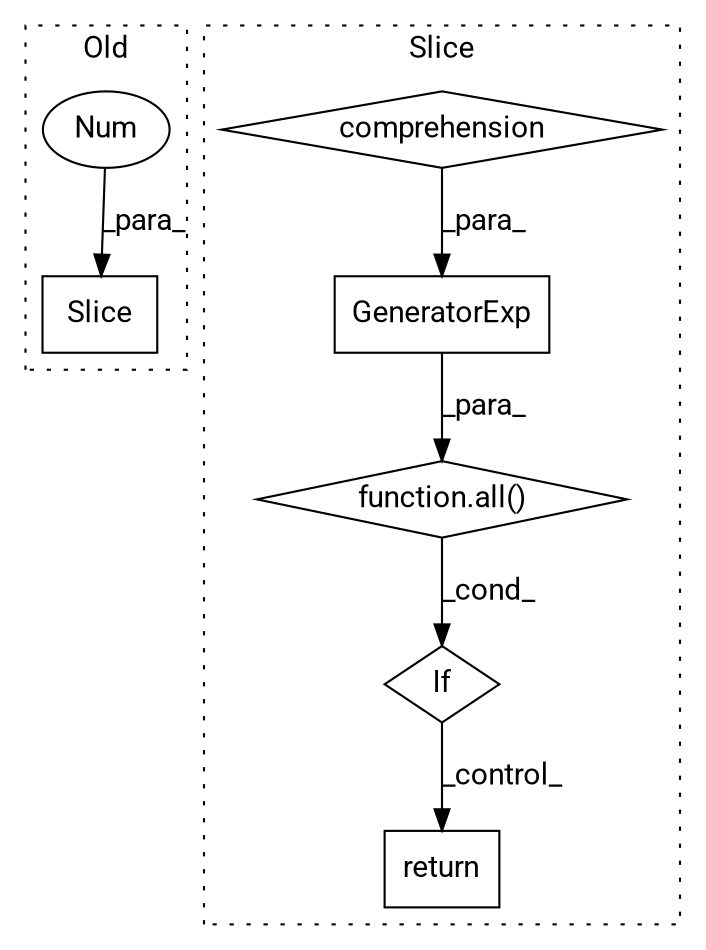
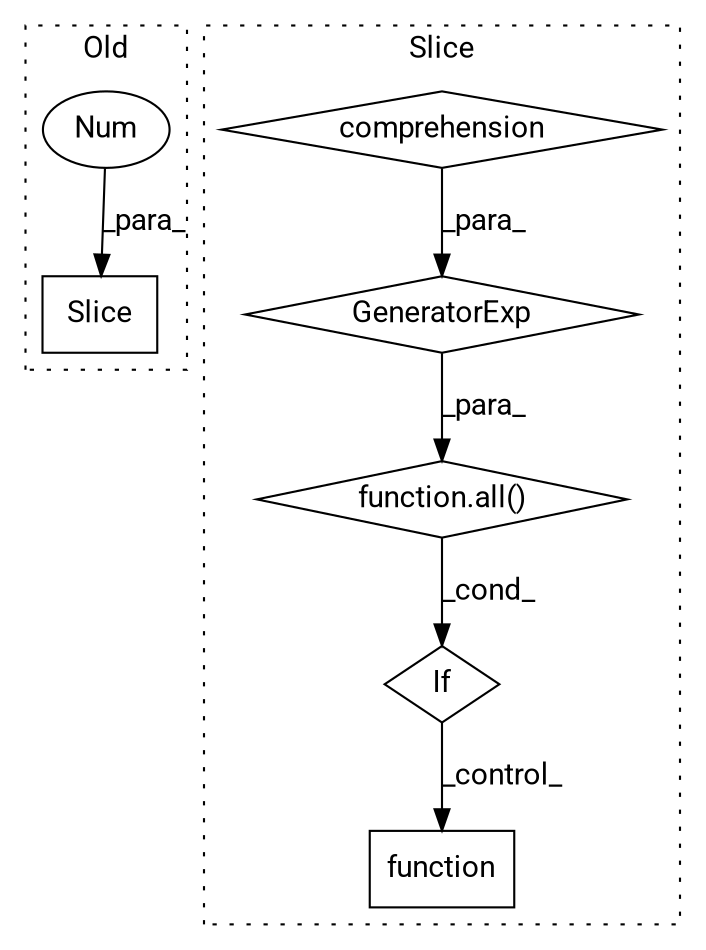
node "GeneratorExp": shape box -> diamond
node "return": label "return" -> "function"
